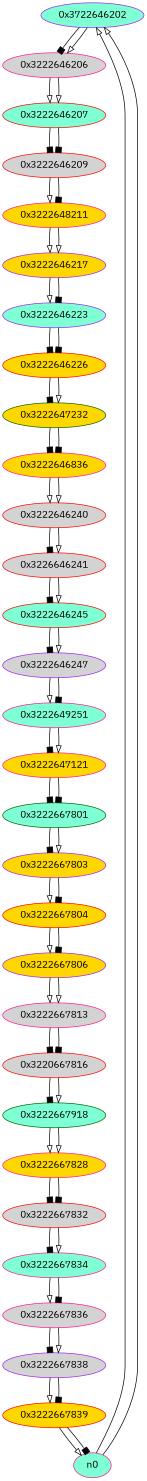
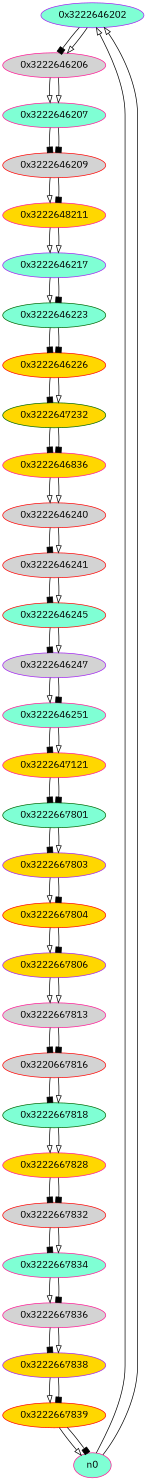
node "0x3722646202": label "0x3722646202" -> "0x3222646202"
node "0x3222646207": color red -> deeppink
node "0x3222646217": fillcolor gold -> aquamarine
node "0x3222646223": color purple -> darkgreen
node "0x3226646241": label "0x3226646241" -> "0x3222646241"
node "0x3222649251": label "0x3222649251" -> "0x3222646251"
node "0x3222667918": label "0x3222667918" -> "0x3222667818"
node "0x3222667838": fillcolor lightgrey -> gold
